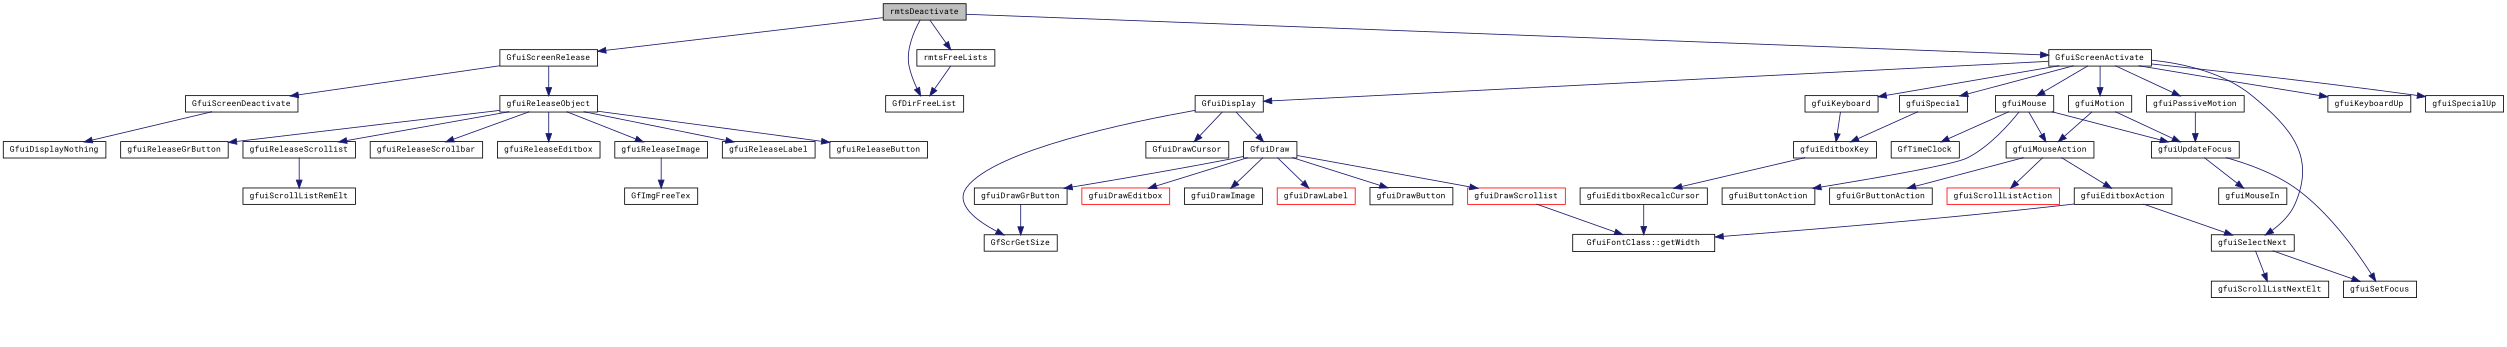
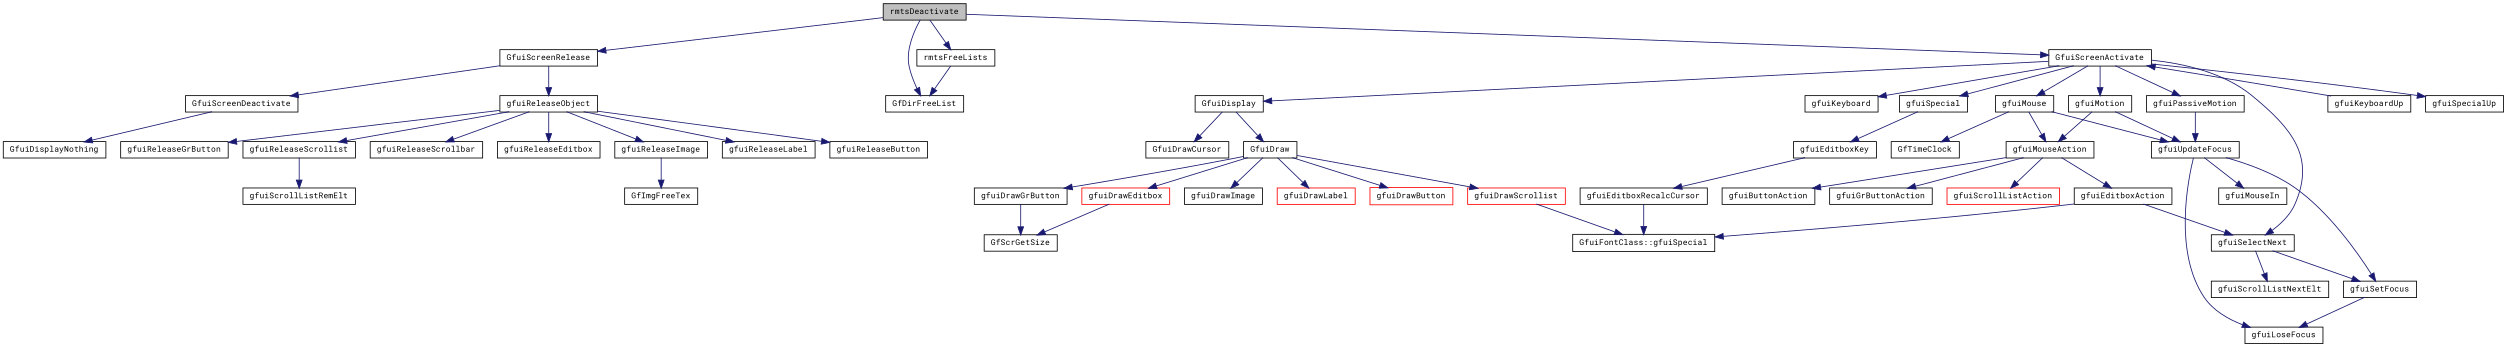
edge "GfuiScreenActivate" -> "gfuiKeyboardUp": reversed
edge "gfuiKeyboard" -> "gfuiEditboxKey": removed
edge "GfuiDisplay" -> "GfScrGetSize": now "gfuiDrawEditbox" -> "GfScrGetSize"
edge "gfuiMouse" -> "gfuiButtonAction": now "gfuiMouseAction" -> "gfuiButtonAction"
node "gfuiDrawButton": color black -> red
node "GfuiFontClass::getWidth": label "GfuiFontClass::getWidth" -> "GfuiFontClass::gfuiSpecial"
node "gfuiLoseFocus": added
